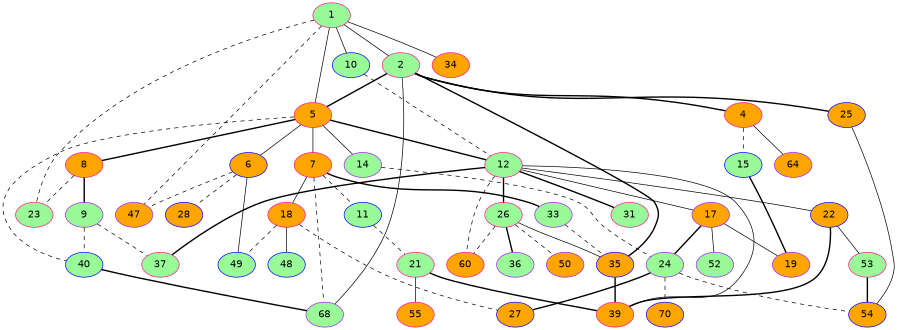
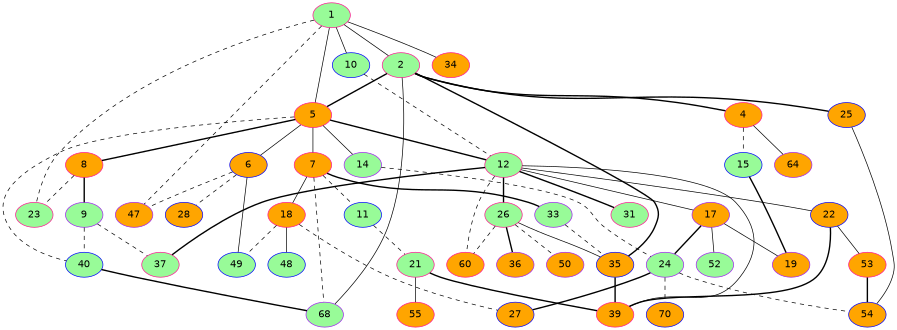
node "36": fillcolor palegreen -> orange
node "53": fillcolor palegreen -> orange
